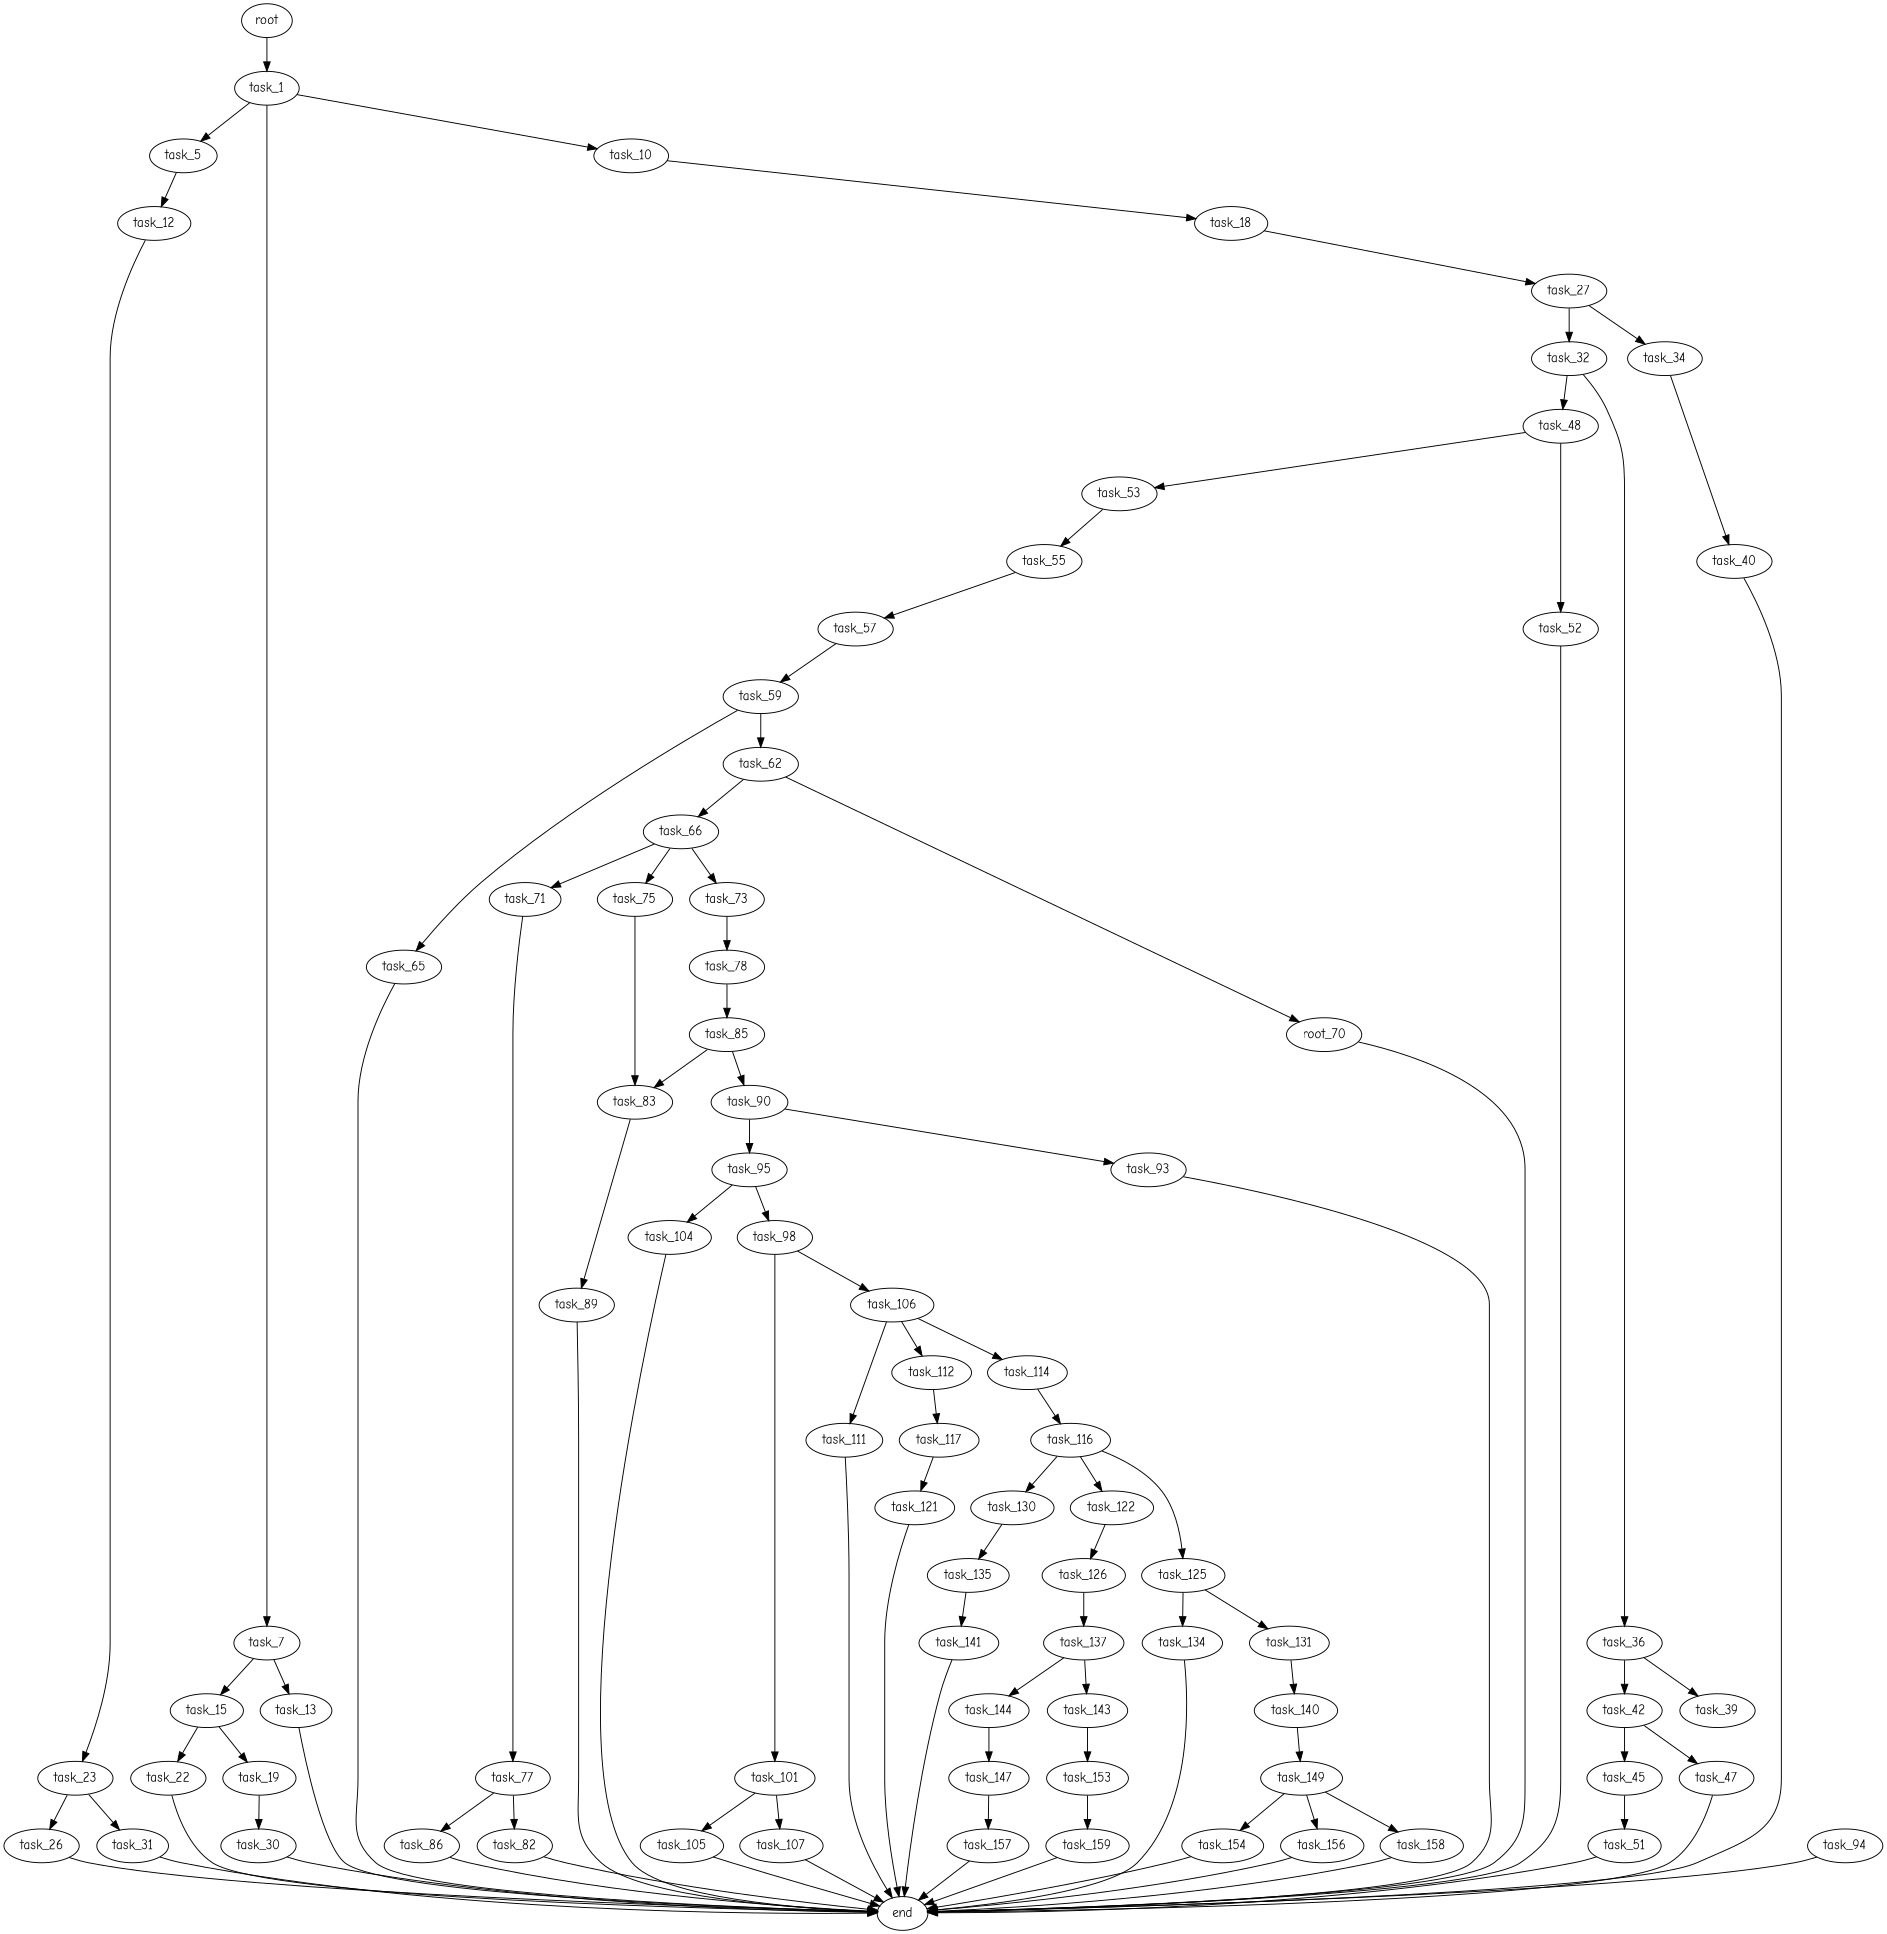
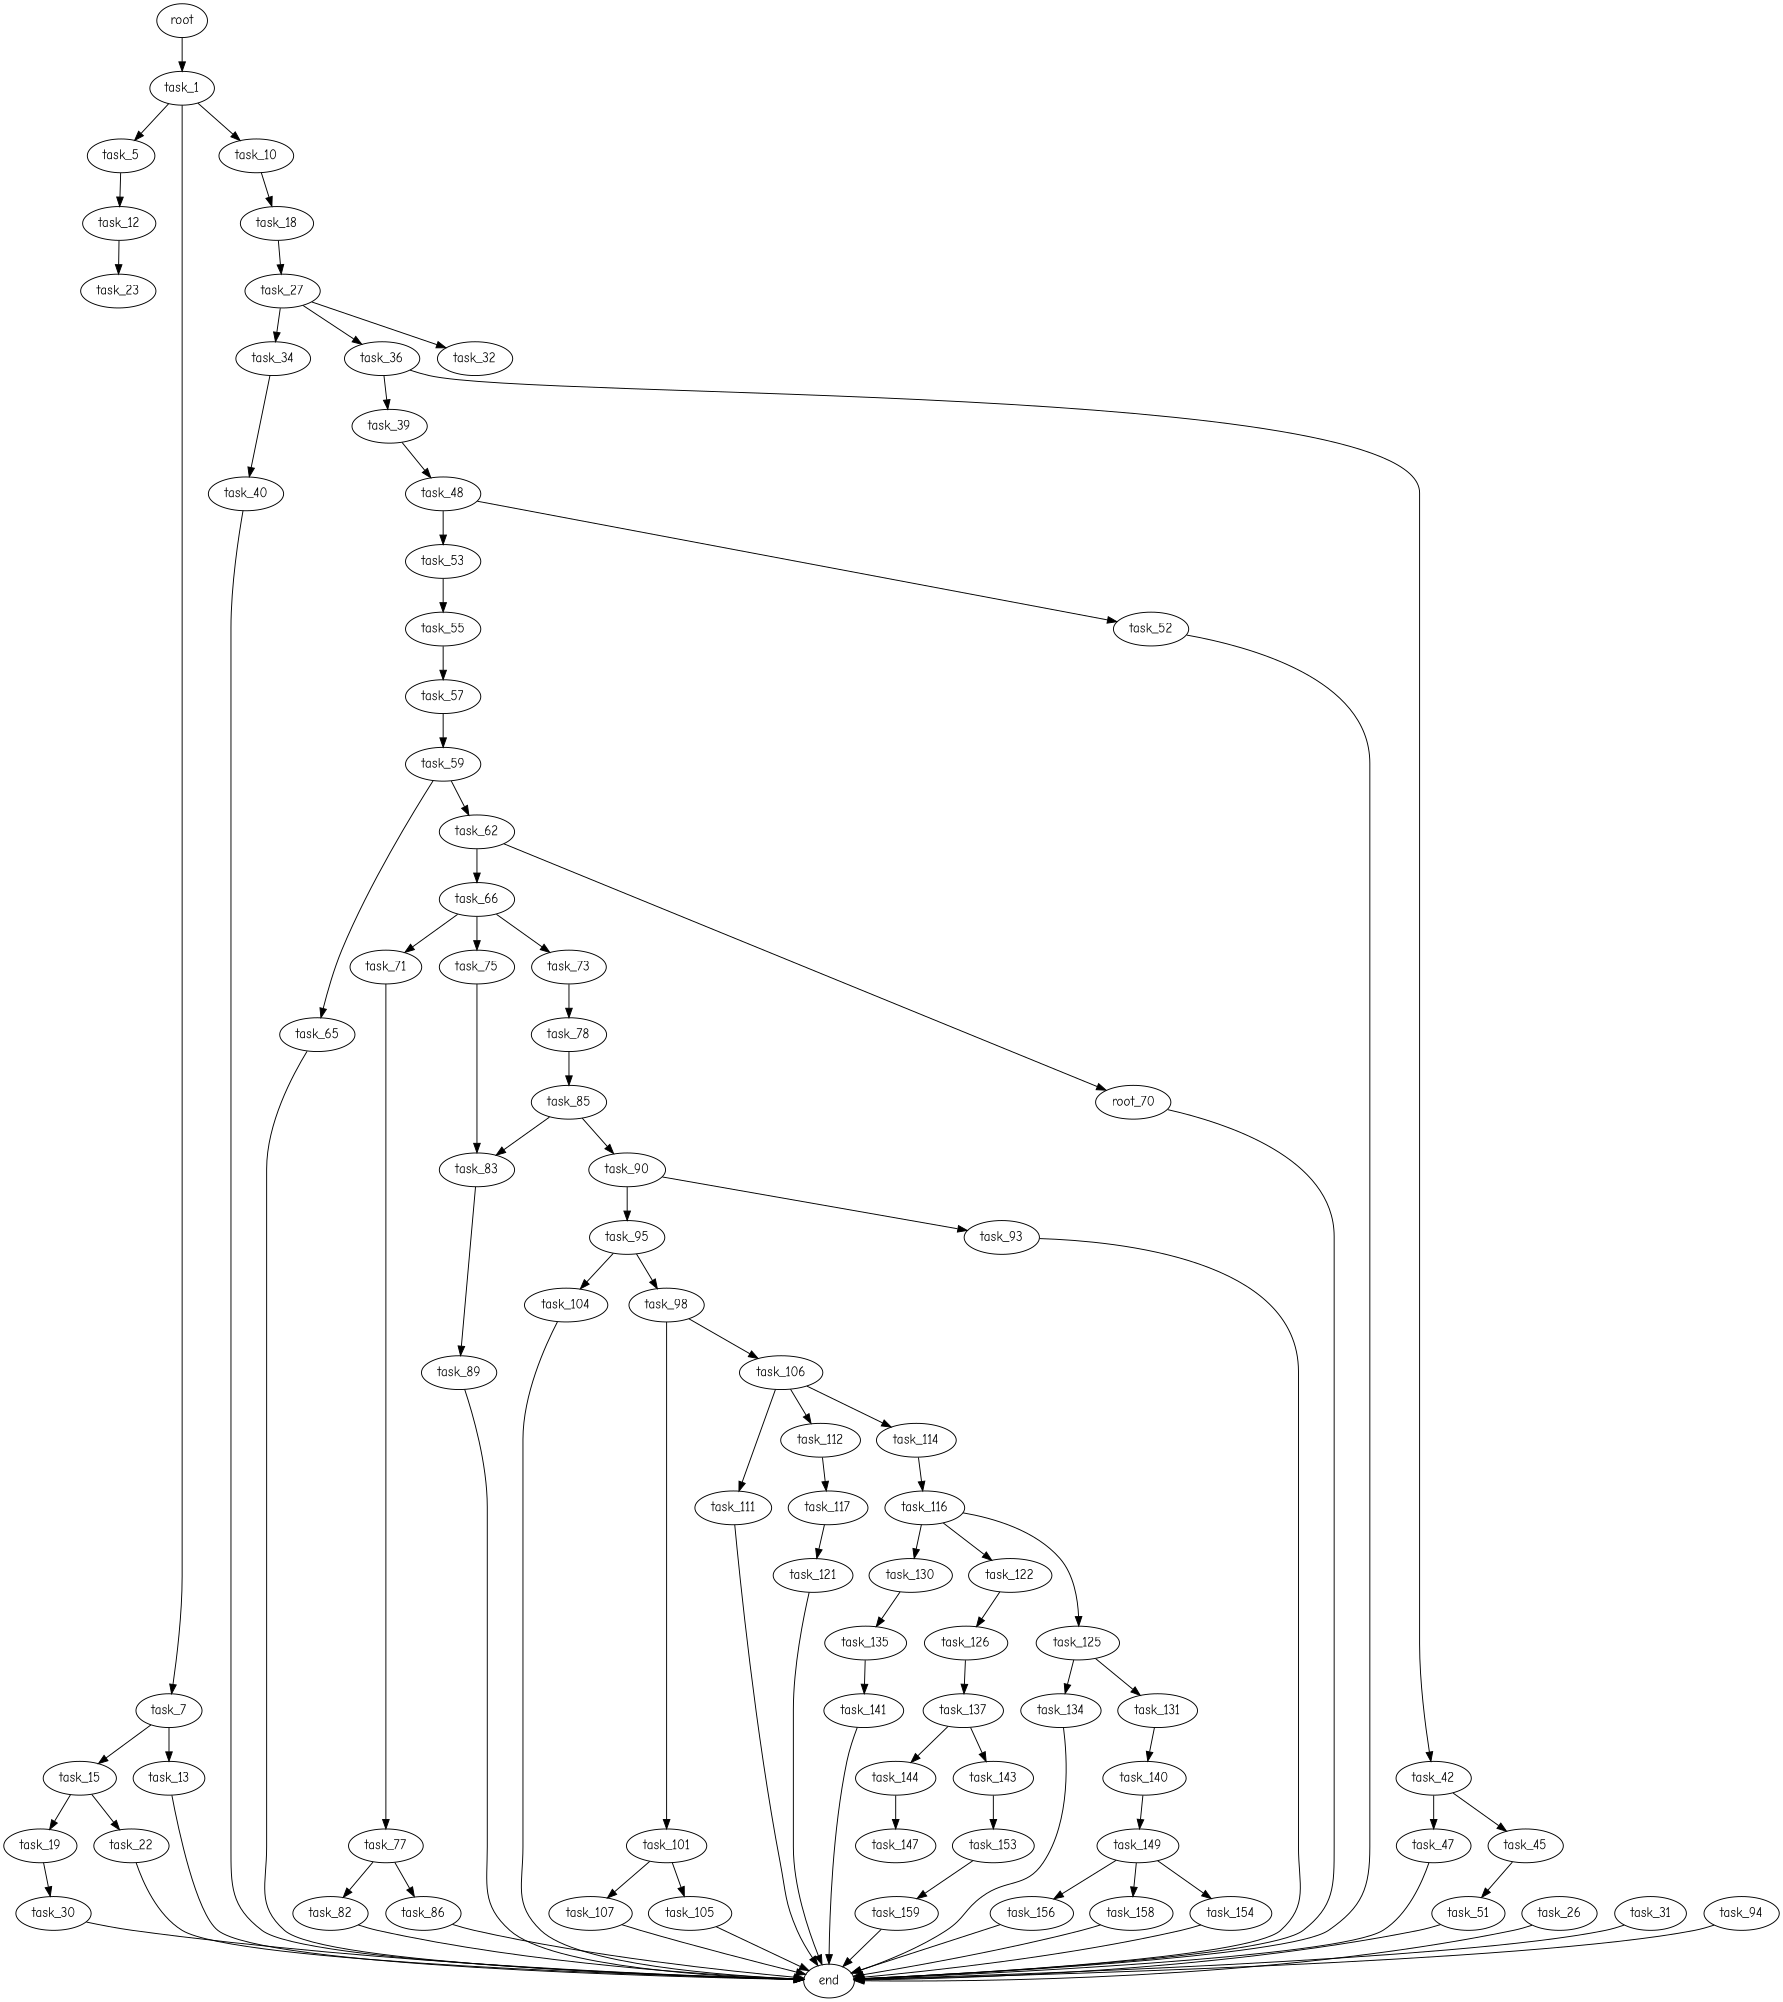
edge "task_32" -> "task_48": now "task_39" -> "task_48"
edge "task_32" -> "task_36": now "task_27" -> "task_36"
edge "task_23" -> "task_26": removed
edge "task_23" -> "task_31": removed
node "task_157": removed
